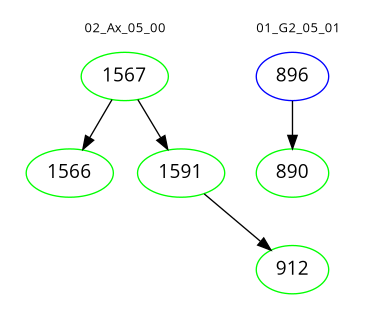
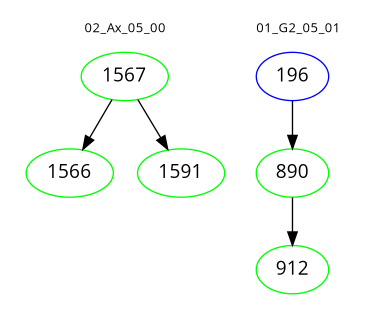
node "896": label "896" -> "196"
edge "1591" -> "912": now "890" -> "912"
